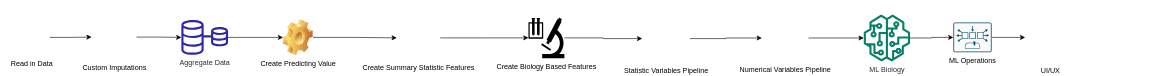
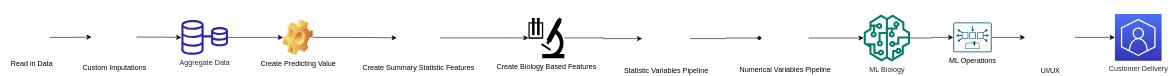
edge "Statistic Variables Pipeline" -> "Numerical Variables Pipeline": arrowhead classic -> diamond
edge "UI/UX" -> "Customer Delivery": added
node "Customer Delivery": added
